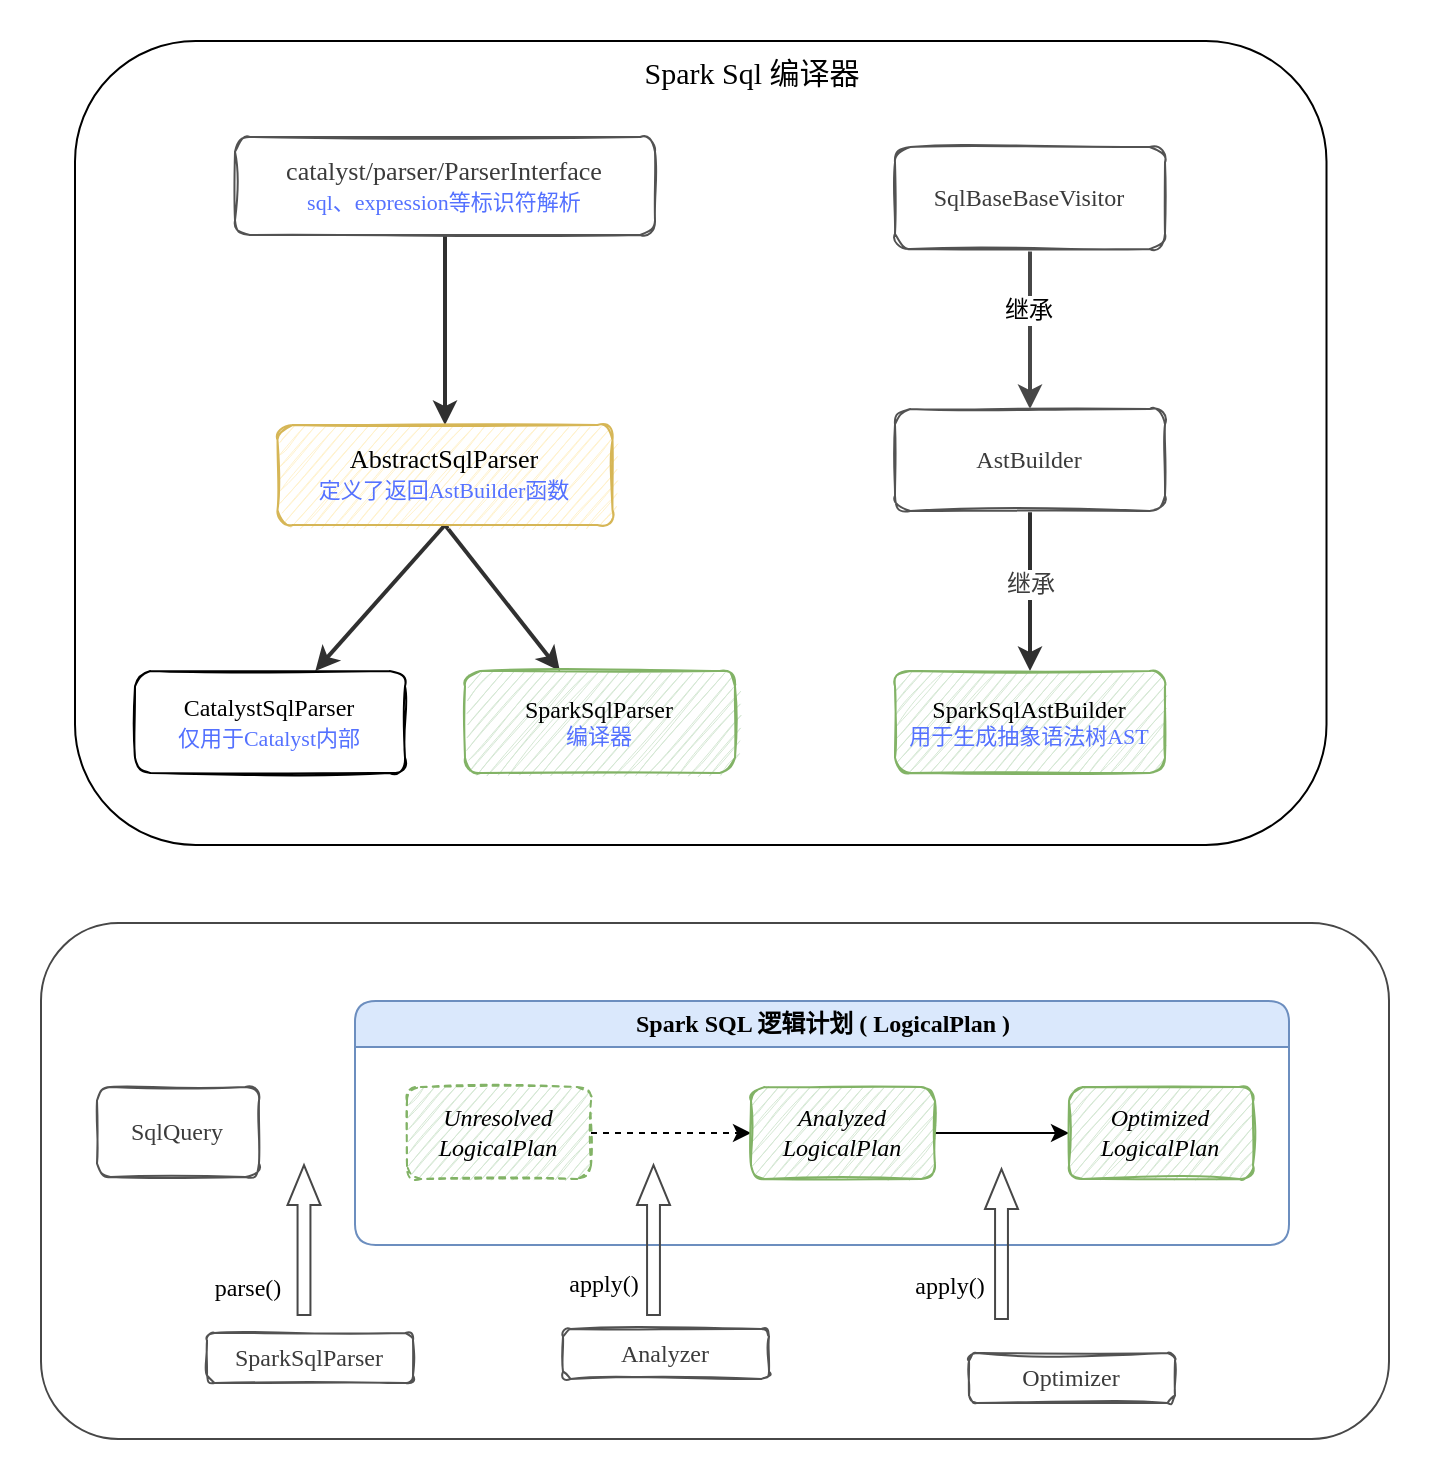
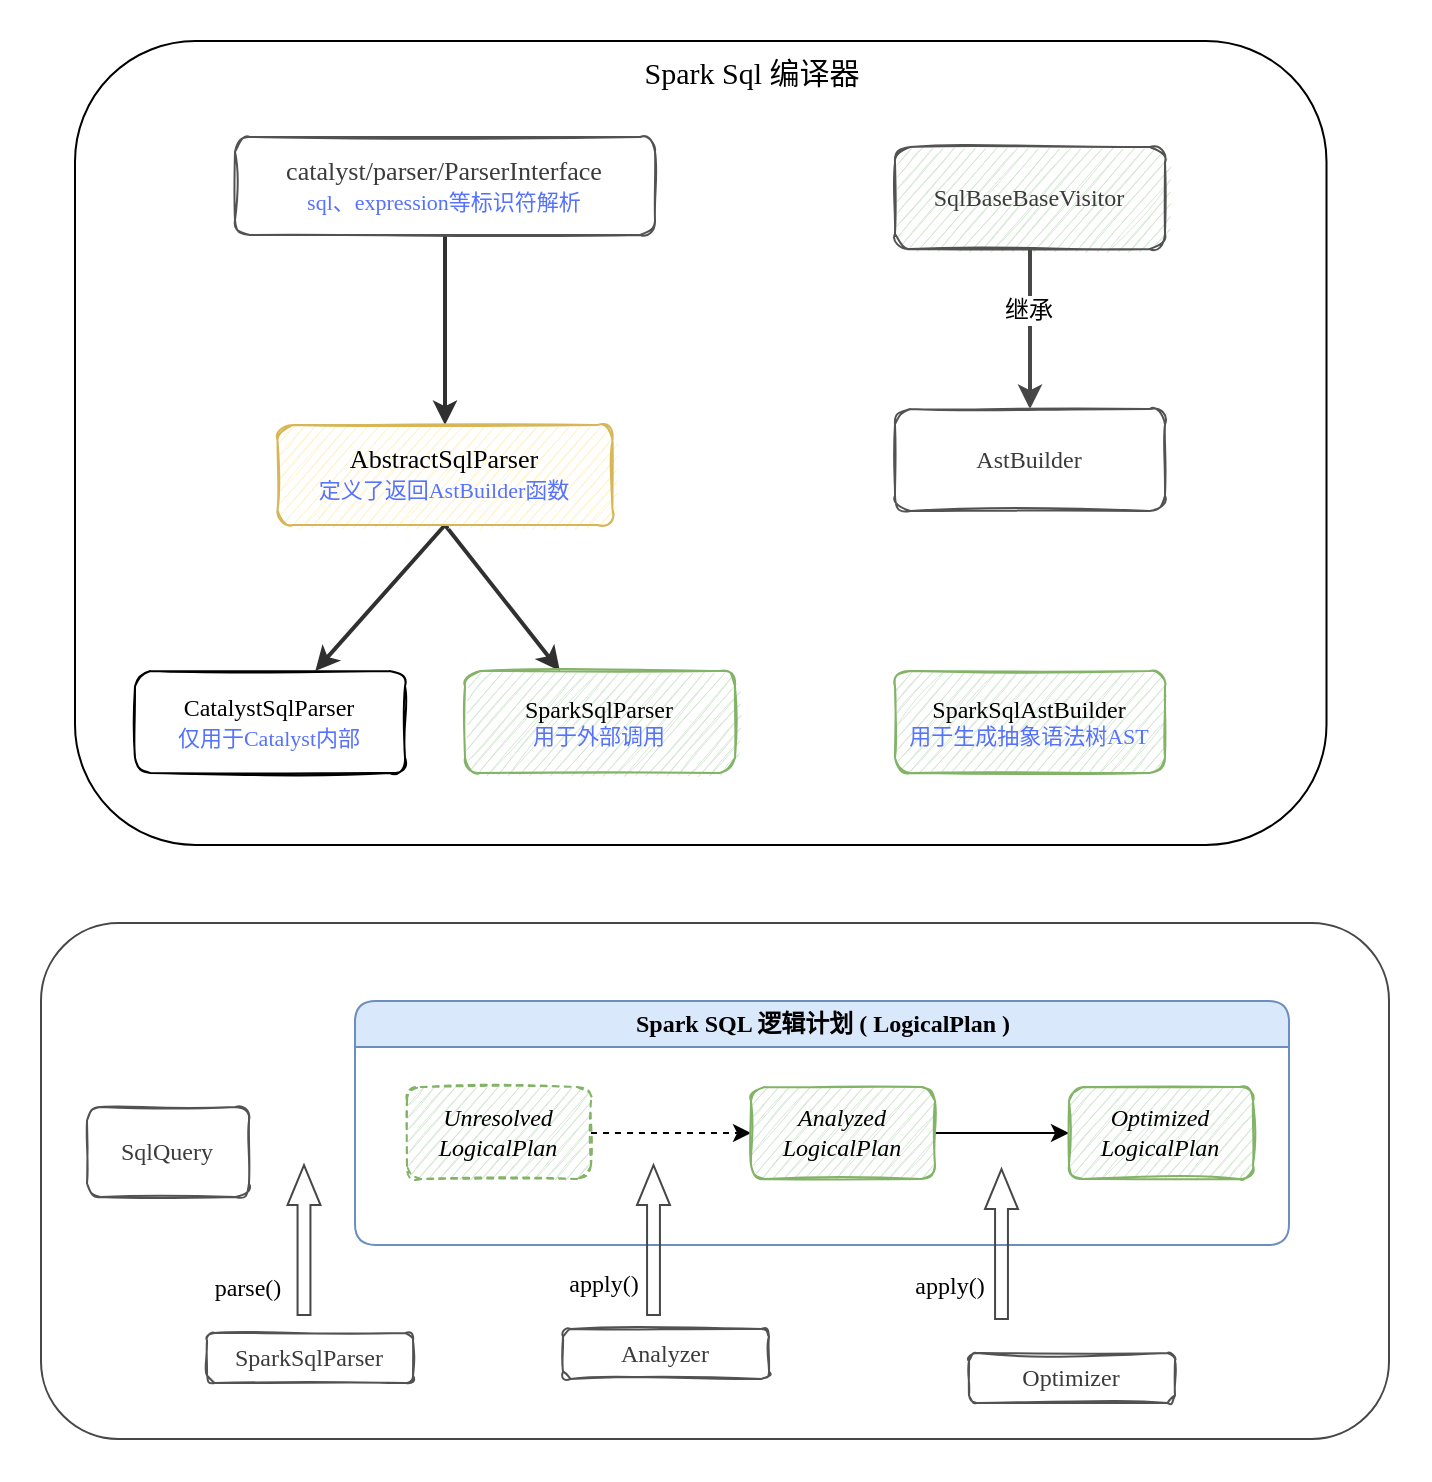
node "SqlBaseBaseVisitor": fillcolor #ffffff -> #d5e8d4
edge "AstBuilder" -> "SparkSqlAstBuilder 用于生成抽象语法树AST": removed, label "继承"
node "SparkSqlParser 编译器": label "SparkSqlParser 编译器" -> "SparkSqlParser 用于外部调用"
node "SqlQuery": moved (178, 1132) -> (168, 1152)
